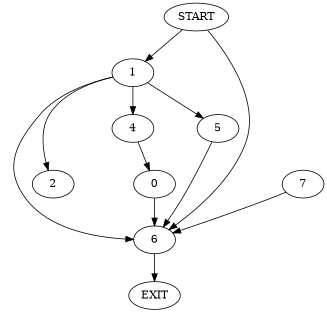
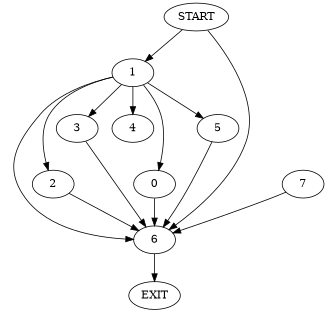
node "3": added
edge "4" -> "0": now "1" -> "0"
edge "2" -> "6": added
